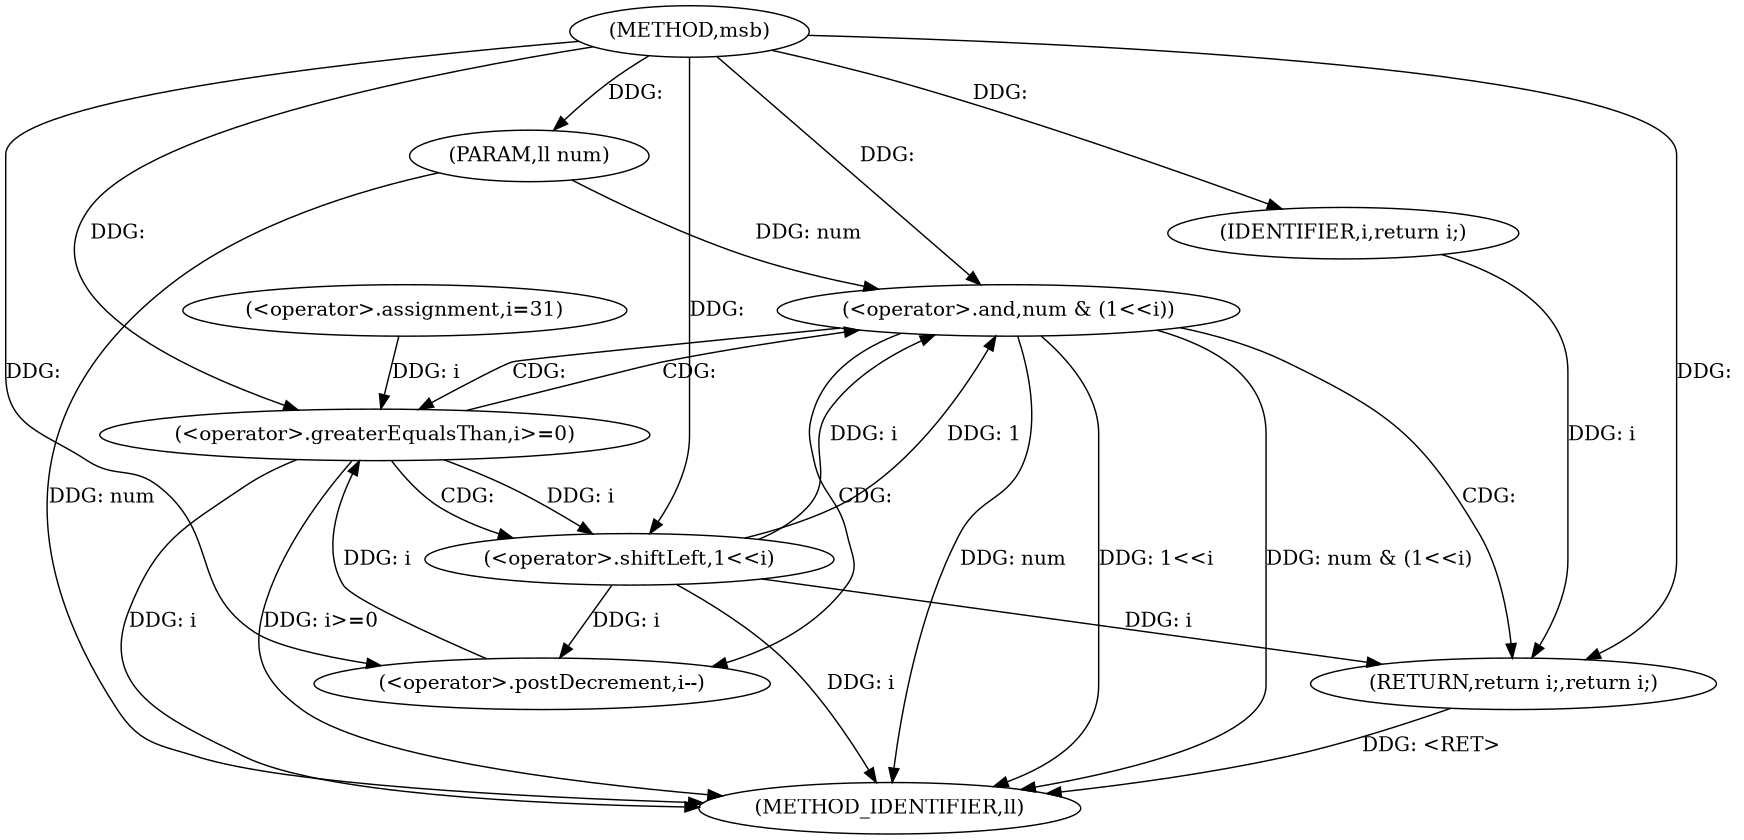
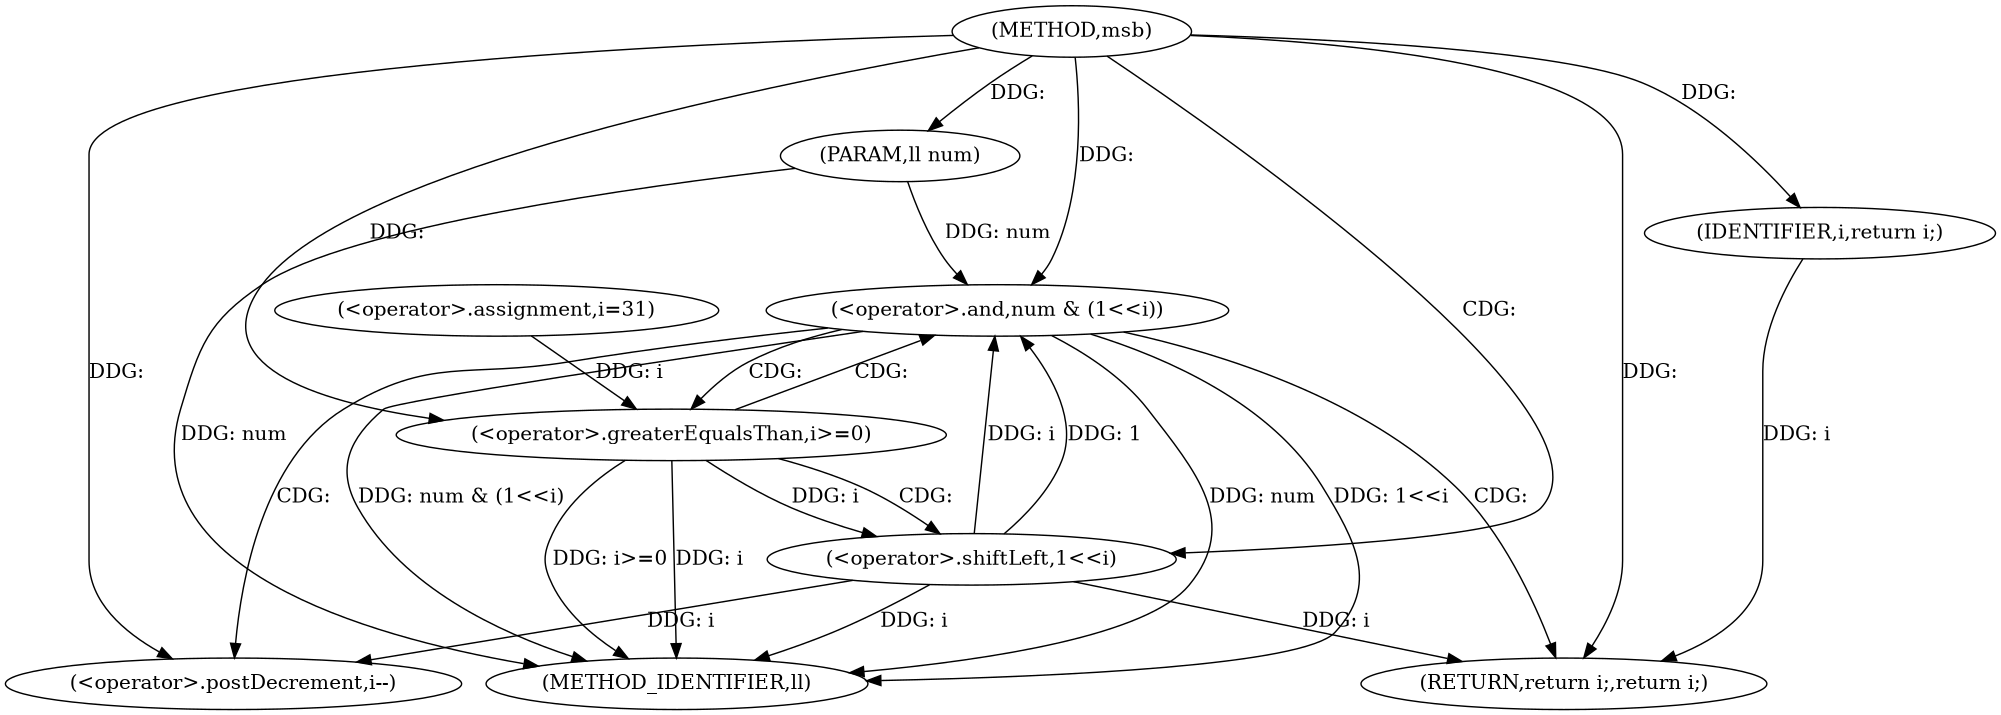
edge "(METHOD,msb)" -> "(<operator>.shiftLeft,1<<i)": label "DDG: " -> "CDG: "
edge "(<operator>.postDecrement,i--)" -> "(<operator>.greaterEqualsThan,i>=0)": removed, label "DDG: i"
edge "(RETURN,return i;,return i;)" -> "(METHOD_IDENTIFIER,ll)": removed, label "DDG: <RET>"
